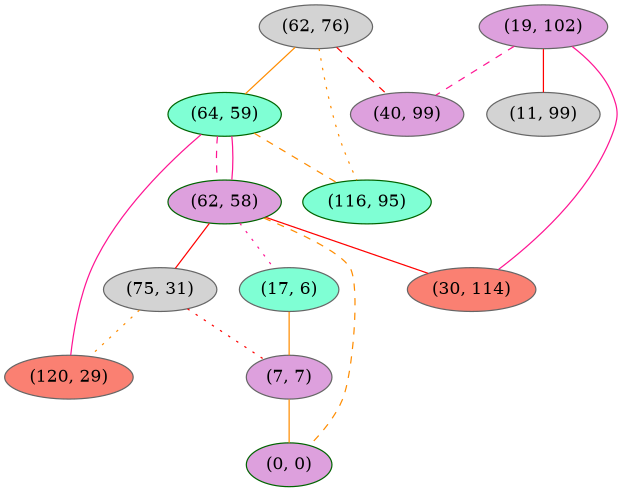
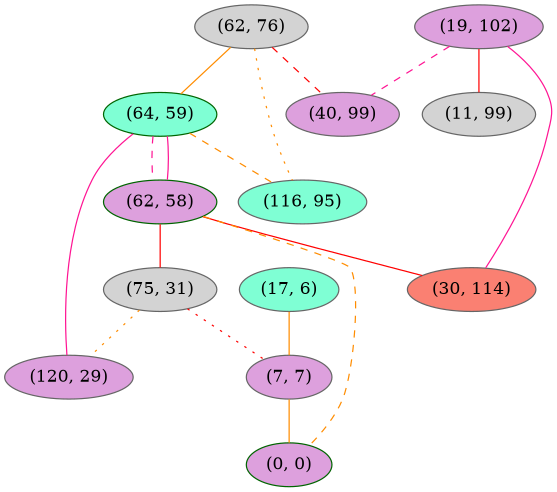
node "(116, 95)": color darkgreen -> gray40
edge "(62, 58)" -- "(17, 6)": removed
node "(120, 29)": fillcolor salmon -> plum
